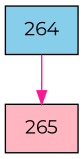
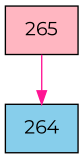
edge "264" -> "265": reversed
